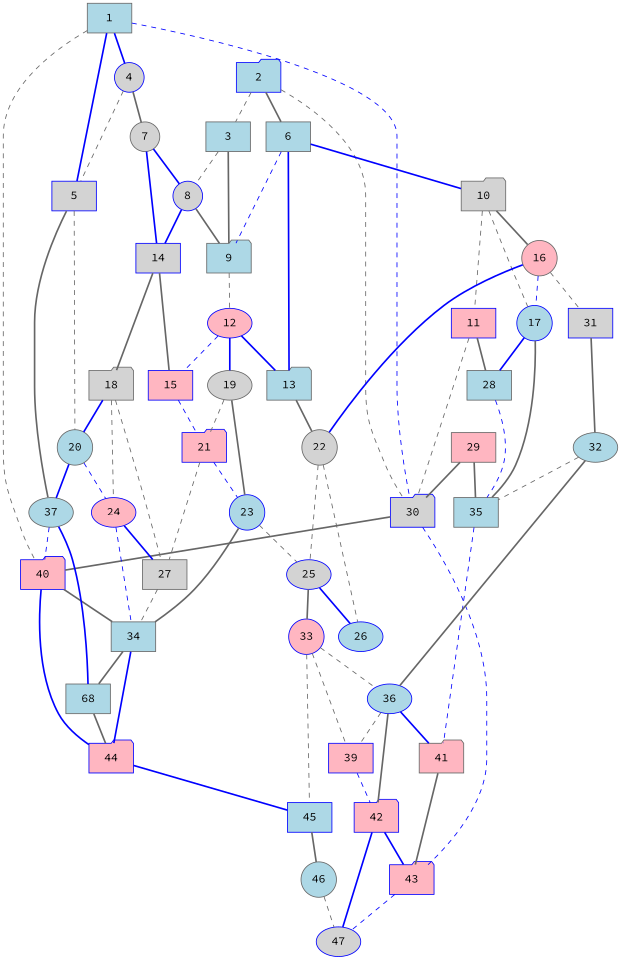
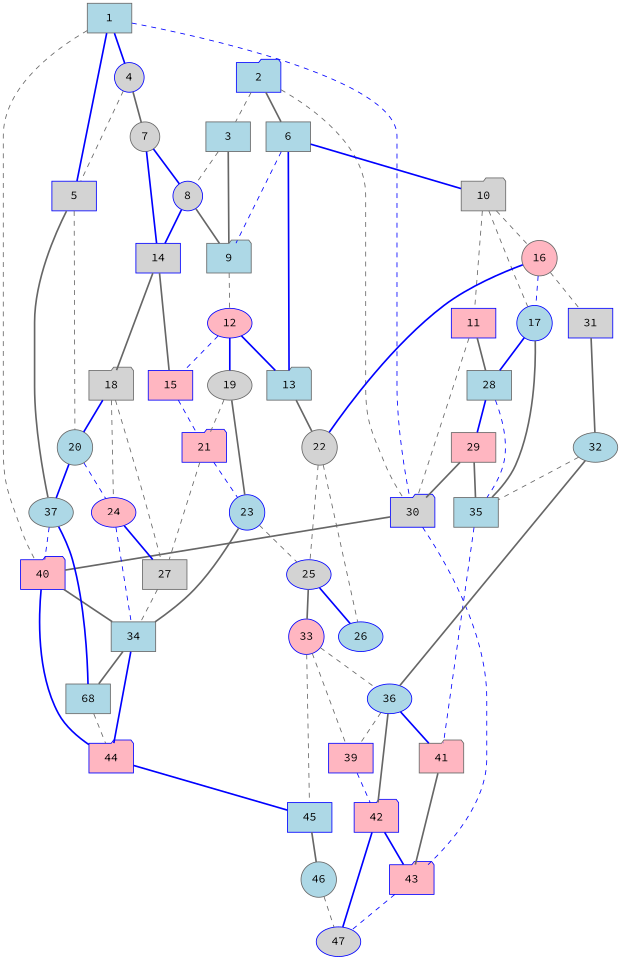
edge "10" -- "16": style bold -> dashed
edge "28" -- "29": added
edge "68" -- "44": style bold -> dashed
